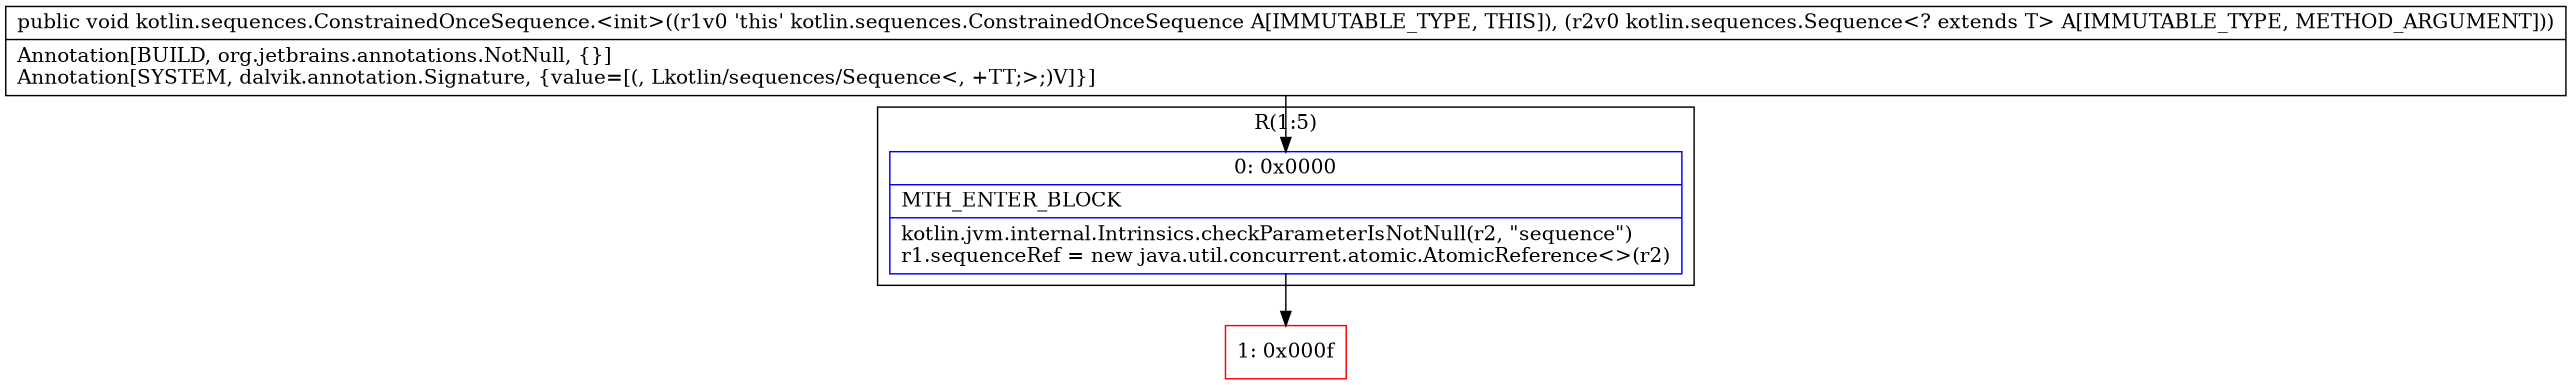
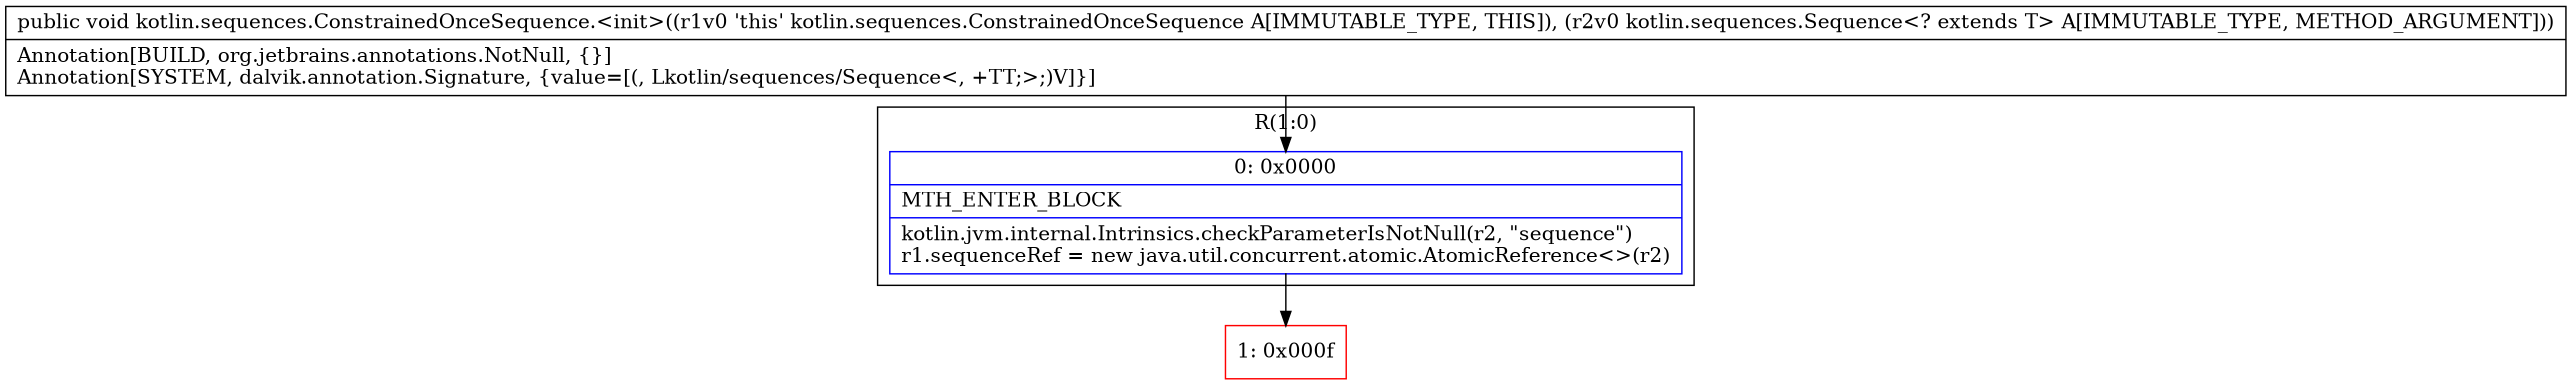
cluster "R(1:5)": label "R(1:5)" -> "R(1:0)"
